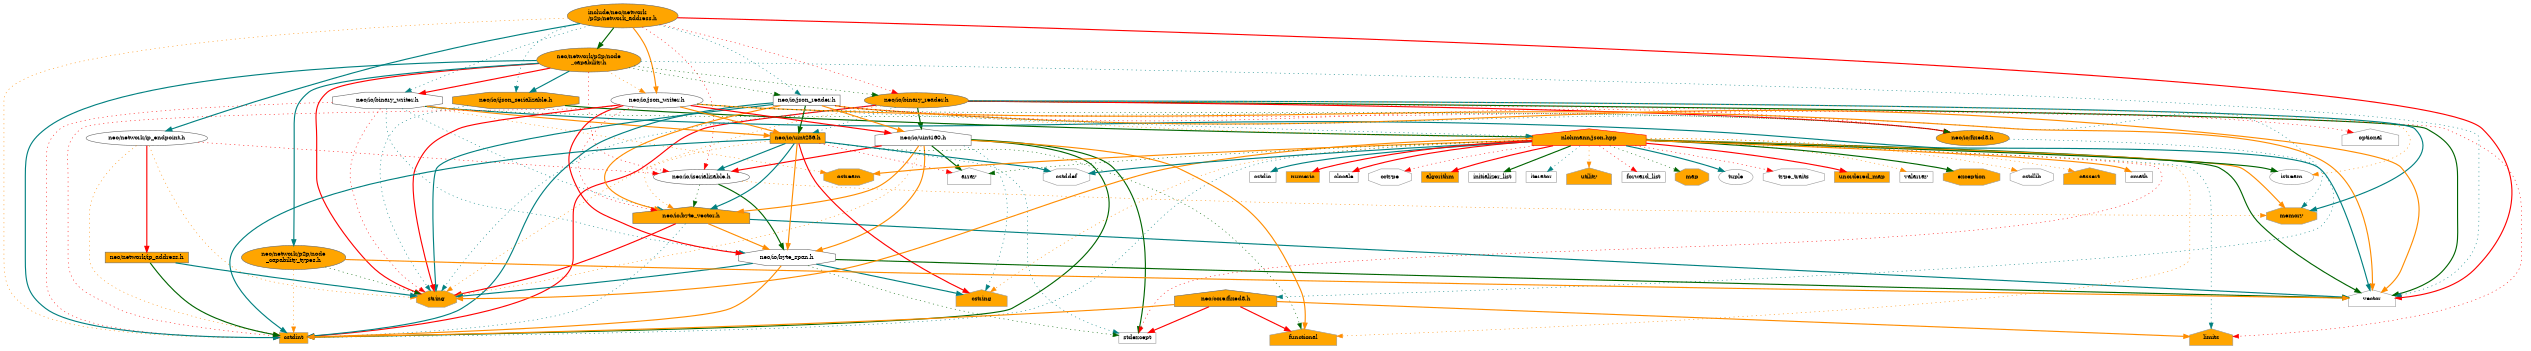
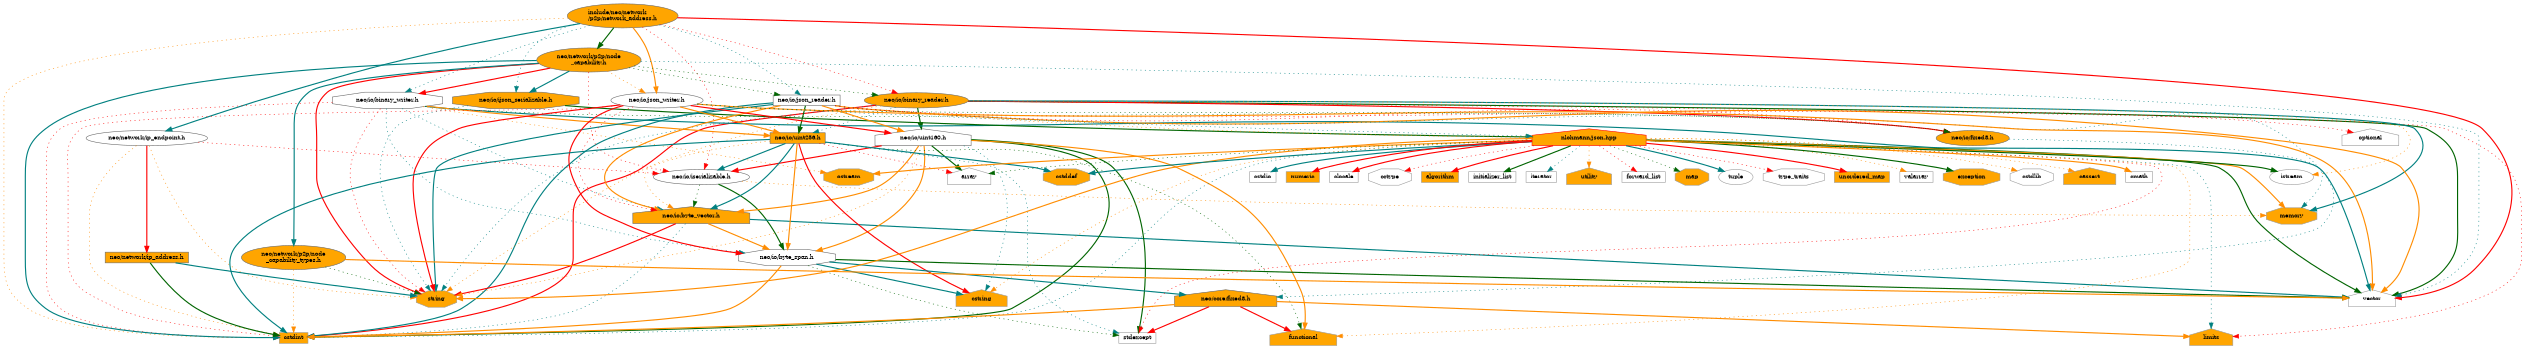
node "cstddef": fillcolor white -> orange
edge "neo/io/byte_span.h" -> "string": now "neo/io/byte_span.h" -> "neo/core/fixed8.h"
